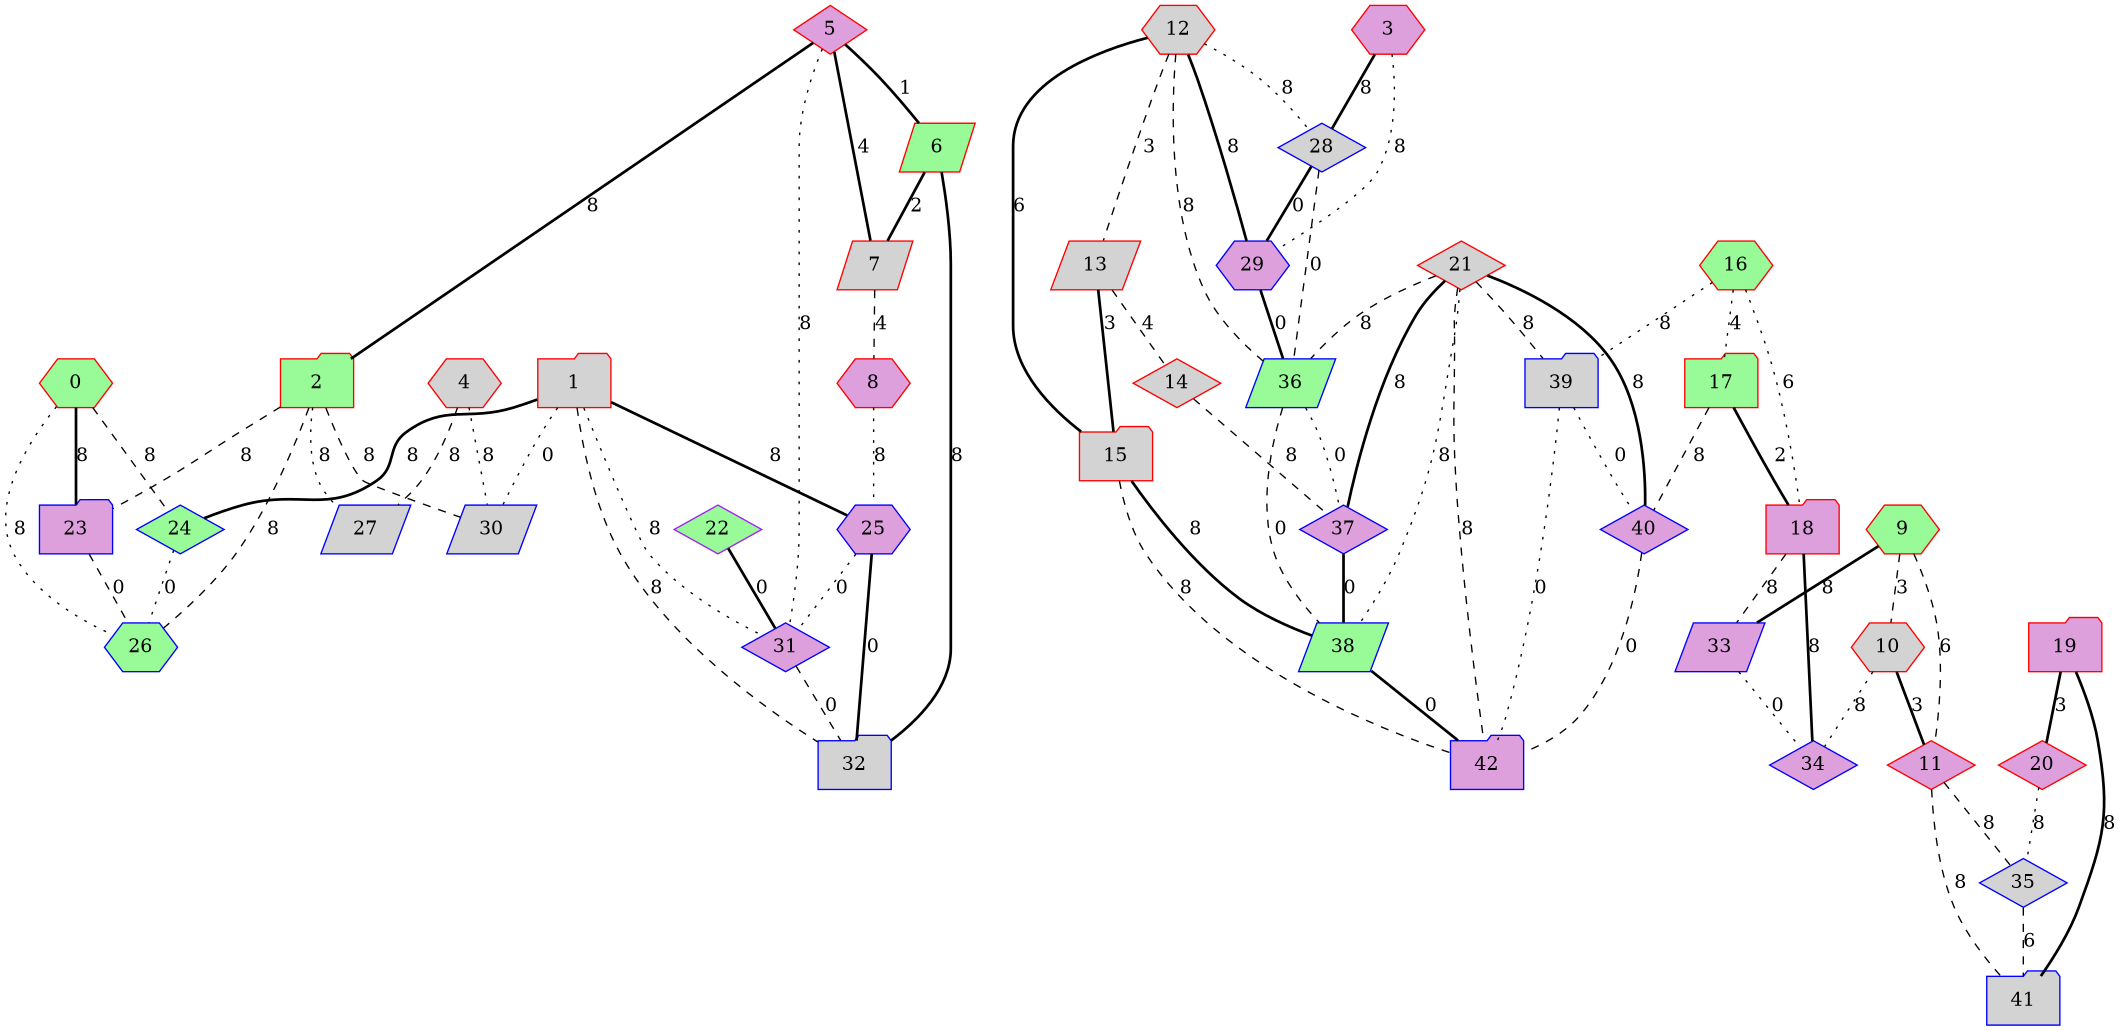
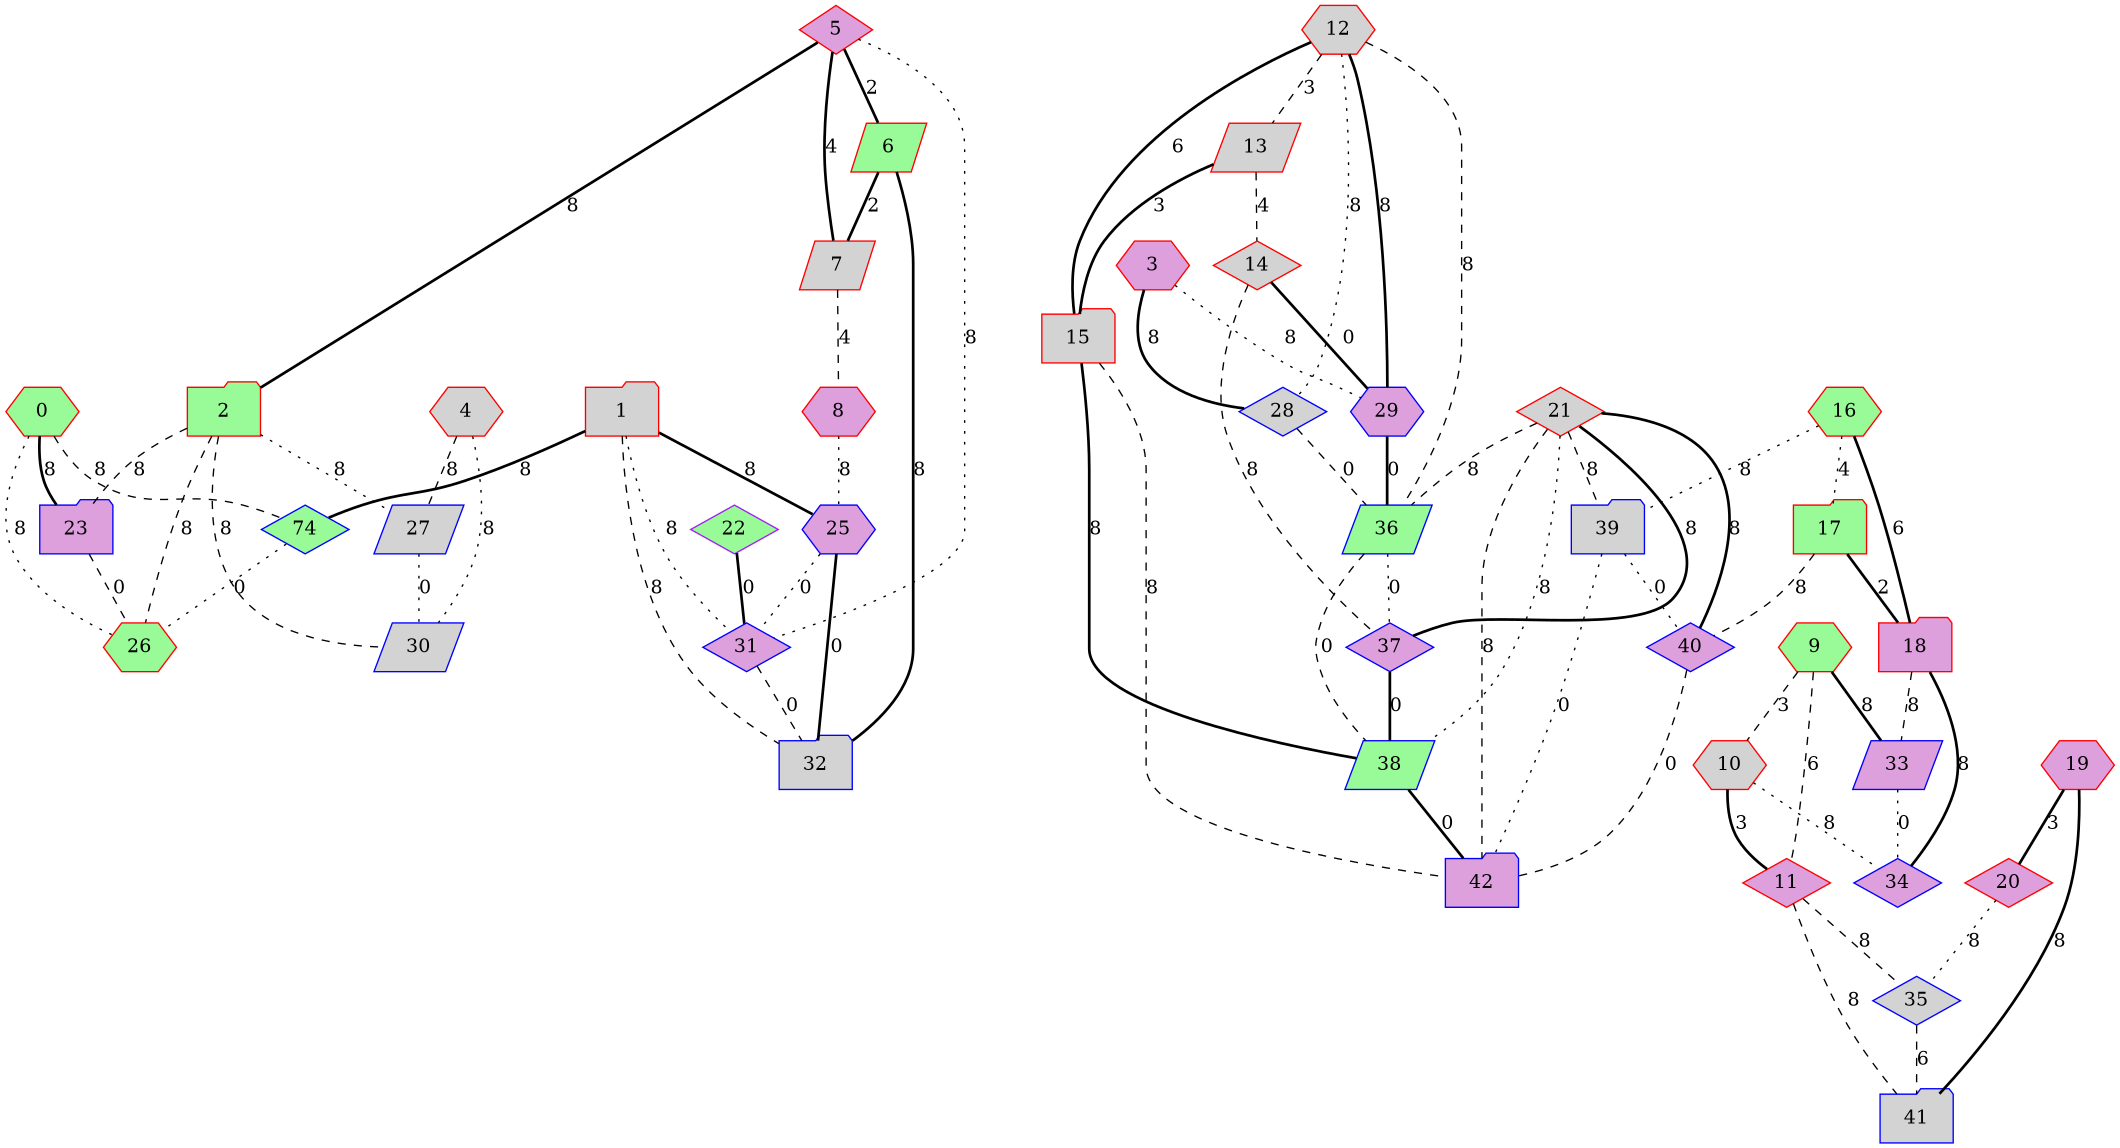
edge "5" -- "6": label "1" -> "2"
edge "28" -- "29": now "14" -- "29"
edge "16" -- "18": style dotted -> bold
edge "1" -- "30": now "27" -- "30"
node "24": label "24" -> "74"
node "26": color blue -> red
node "19": shape folder -> hexagon
